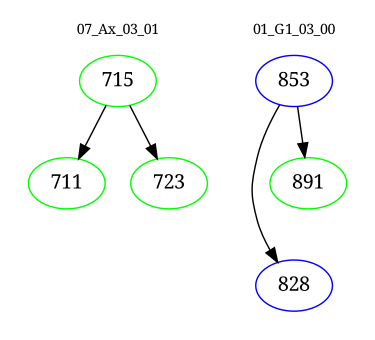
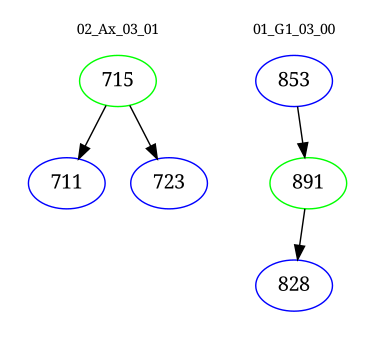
cluster "07_Ax_03_01": label "07_Ax_03_01" -> "02_Ax_03_01"
edge "853" -> "828": now "891" -> "828"
node "711": color green -> blue
node "723": color green -> blue
